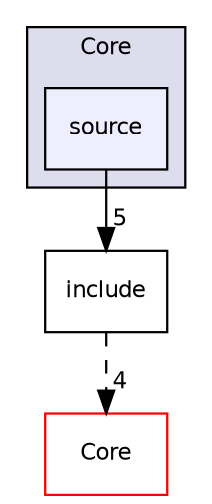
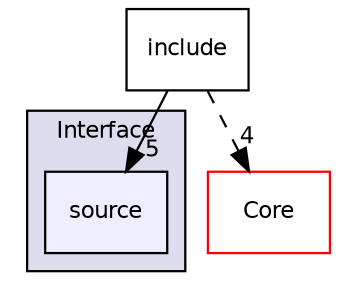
cluster "Core": label "Core" -> "Interface"
edge "source" -> "include": reversed
